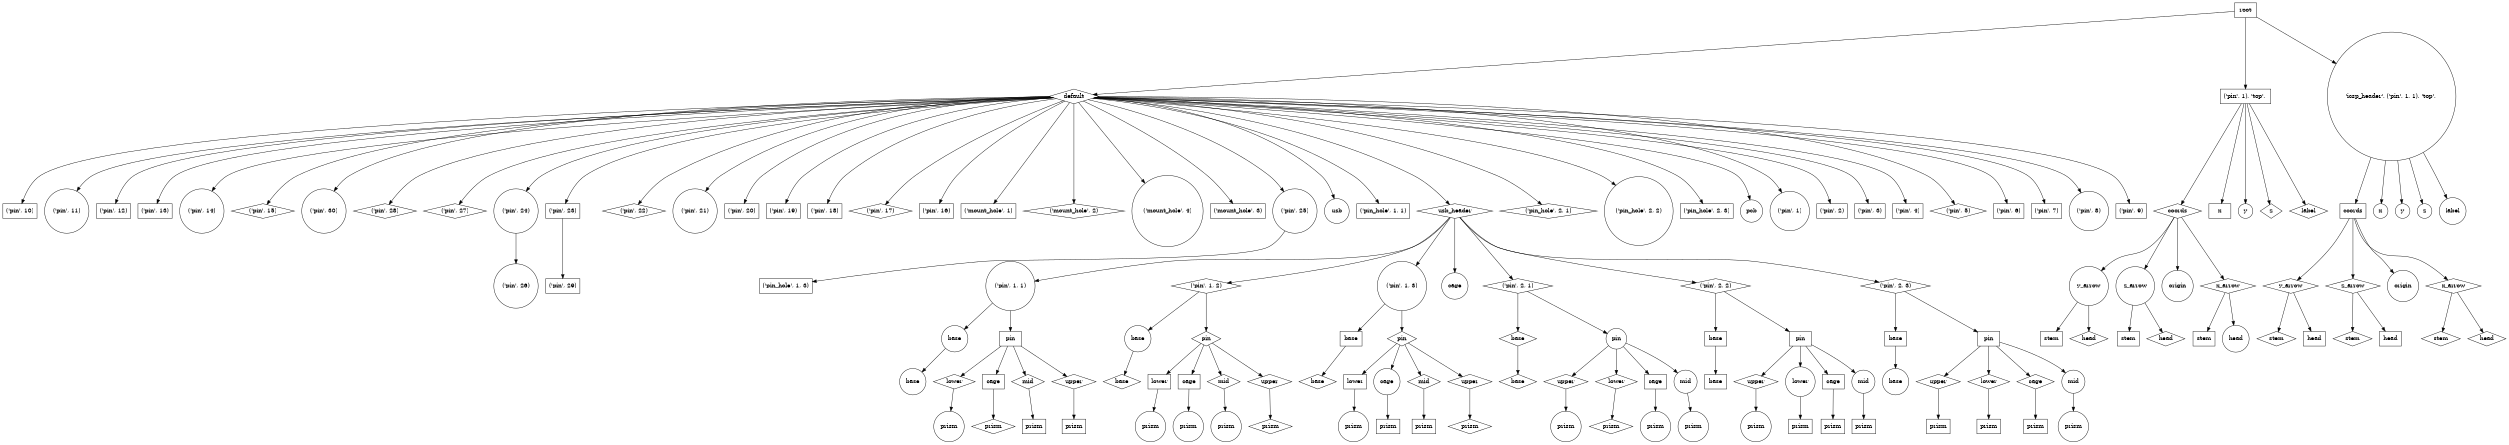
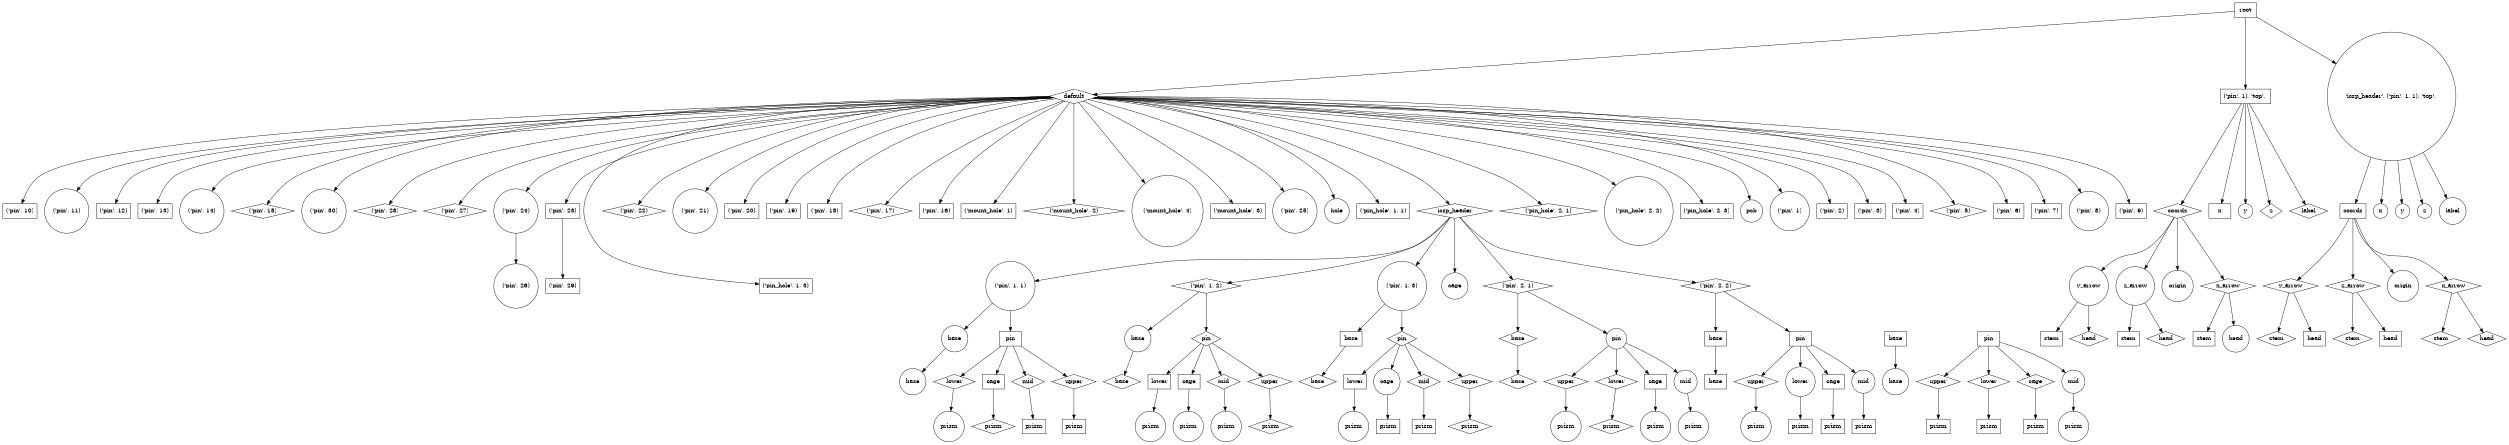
node "usb": label "usb" -> "hole"
node "usb_header": label "usb_header" -> "icsp_header"
edge "('pin', 25)" -> "('pin_hole', 1, 3)": now "default" -> "('pin_hole', 1, 3)"
node "('pin', 2, 3)": removed
